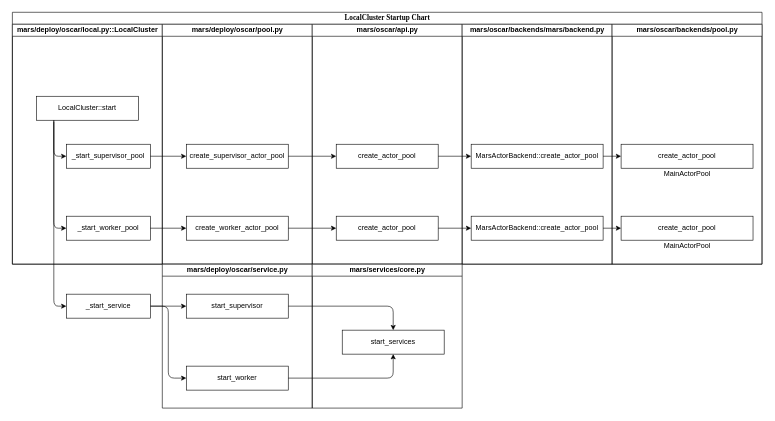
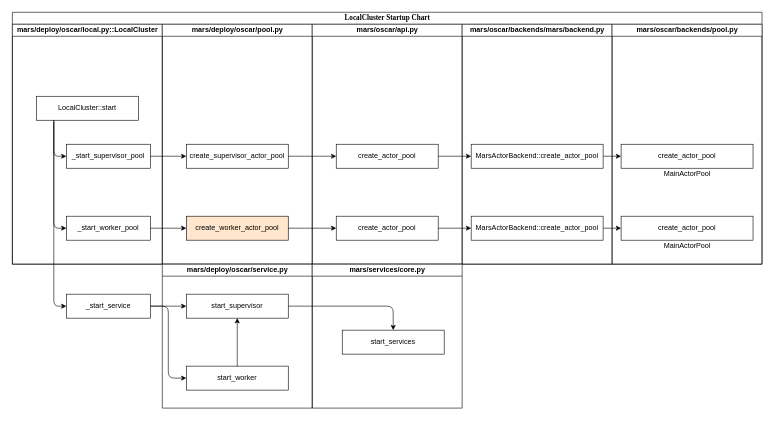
node "create_worker_actor_pool": fillcolor #ffffff -> #ffe6cc
edge "start_worker" -> "start_services": now "start_worker" -> "start_supervisor"
